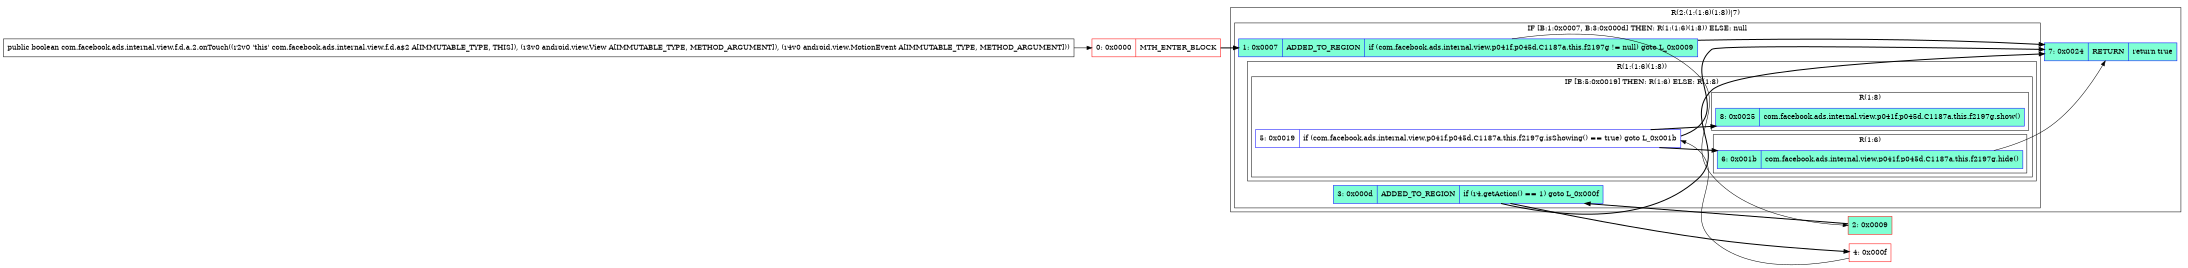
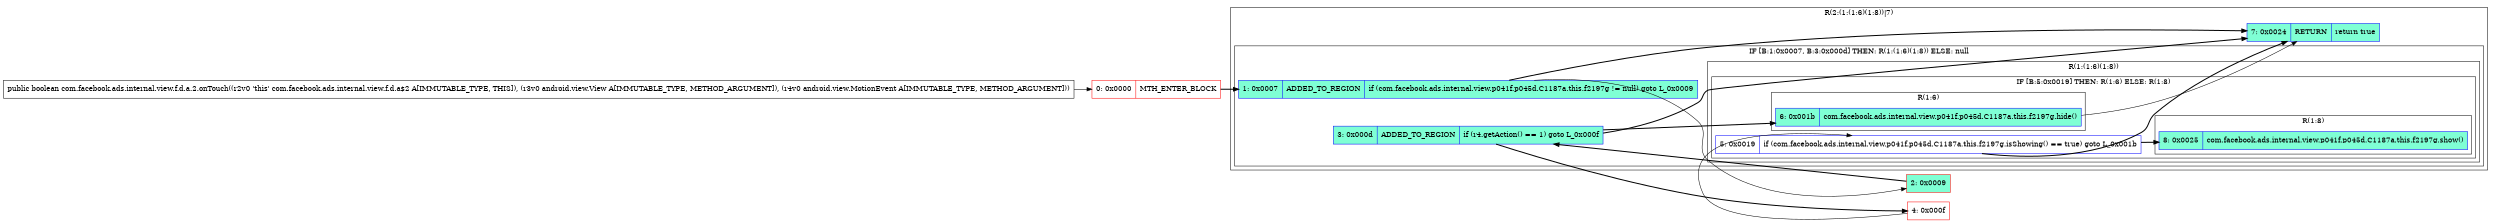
edge "5: 0x0019" -> "6: 0x001b": now "3: 0x000d" -> "6: 0x001b"
